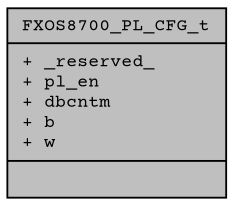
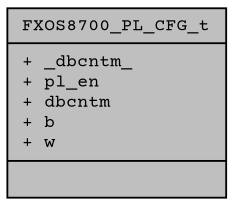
node "FXOS8700_PL_CFG_t": text "+ _reserved_" -> "+ _dbcntm_"
